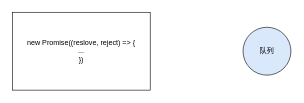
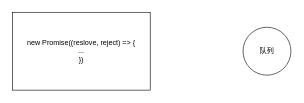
node "队列": fillcolor #dae8fc -> #ffffff
